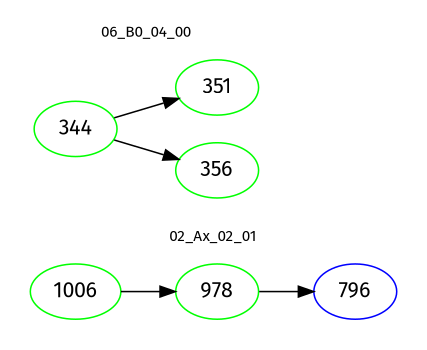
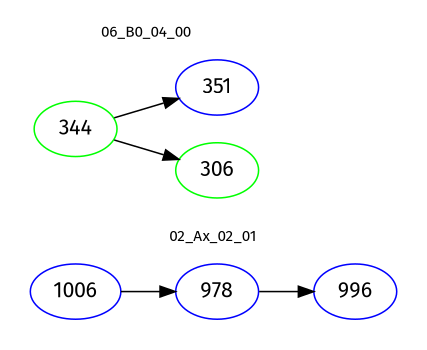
node "351": color green -> blue
node "356": label "356" -> "306"
node "1006": color green -> blue
node "978": color green -> blue
node "796": label "796" -> "996"
